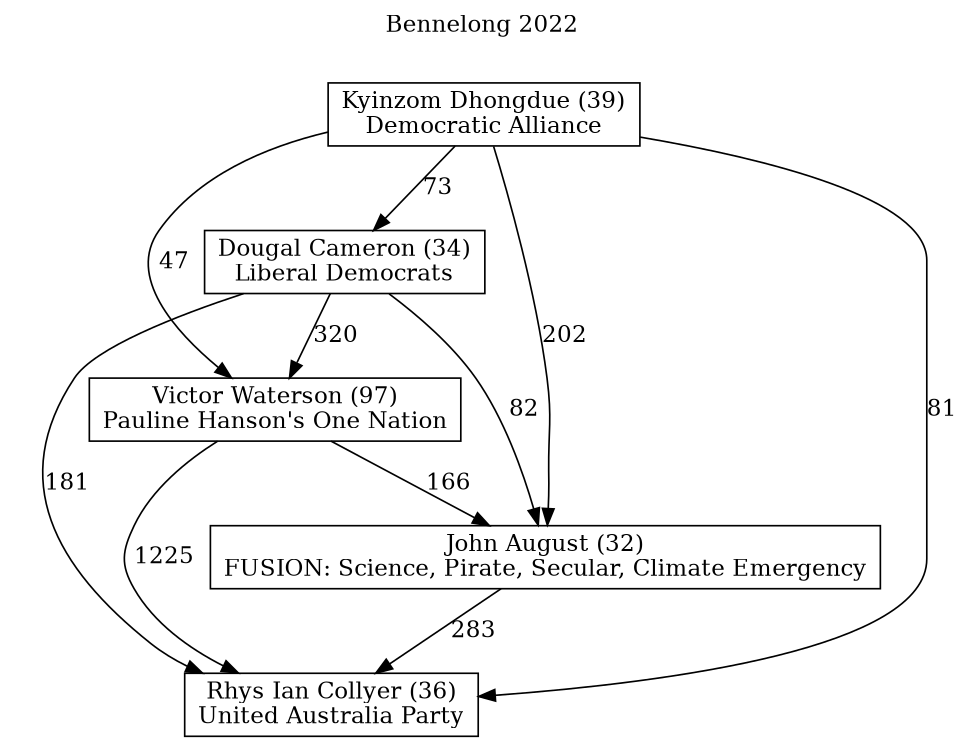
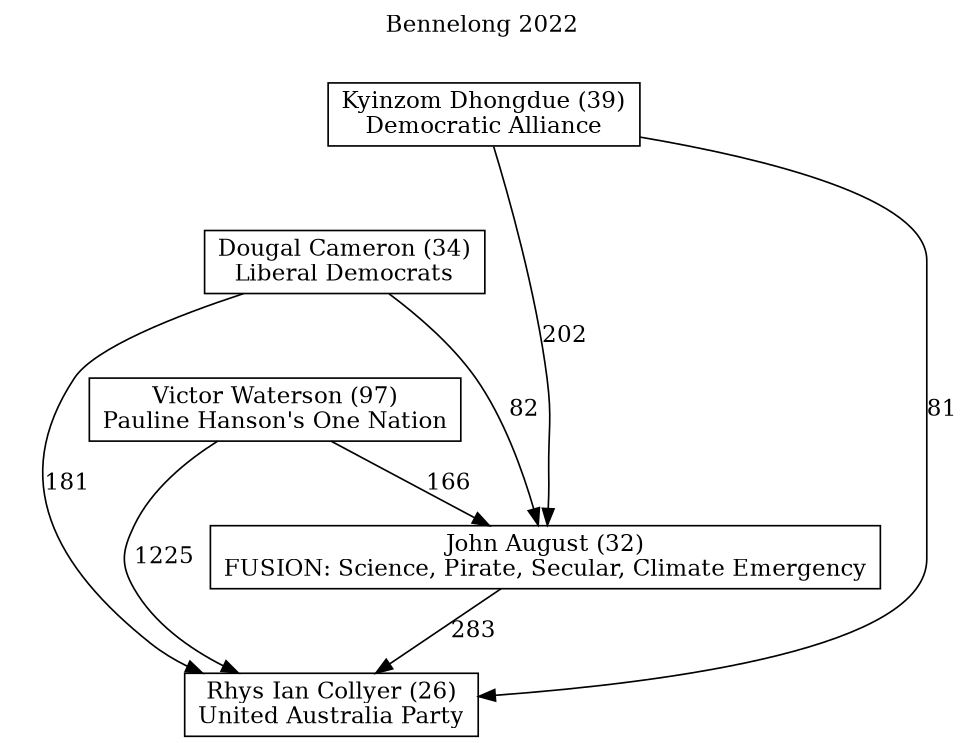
edge "Kyinzom Dhongdue (39) Democratic Alliance" -> "Dougal Cameron (34) Liberal Democrats": removed, label "73"
edge "Kyinzom Dhongdue (39) Democratic Alliance" -> "Victor Waterson (97) Pauline Hanson's One Nation": removed, label "47"
edge "Dougal Cameron (34) Liberal Democrats" -> "Victor Waterson (97) Pauline Hanson's One Nation": removed, label "320"
node "Rhys Ian Collyer (36) United Australia Party": label "Rhys Ian Collyer (36) United Australia Party" -> "Rhys Ian Collyer (26) United Australia Party"
